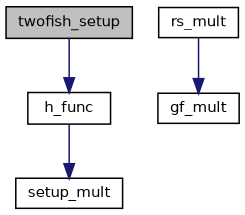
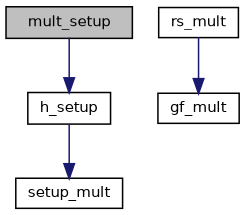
node "twofish_setup": label "twofish_setup" -> "mult_setup"
node "h_func": label "h_func" -> "h_setup"
